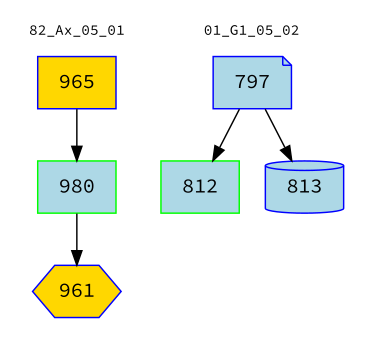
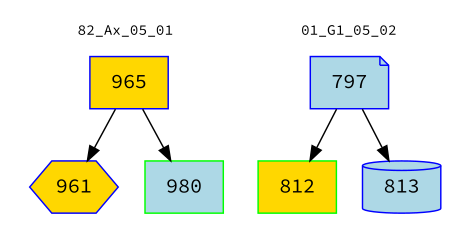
node "812": fillcolor lightblue -> gold
edge "980" -> "961": now "965" -> "961"
